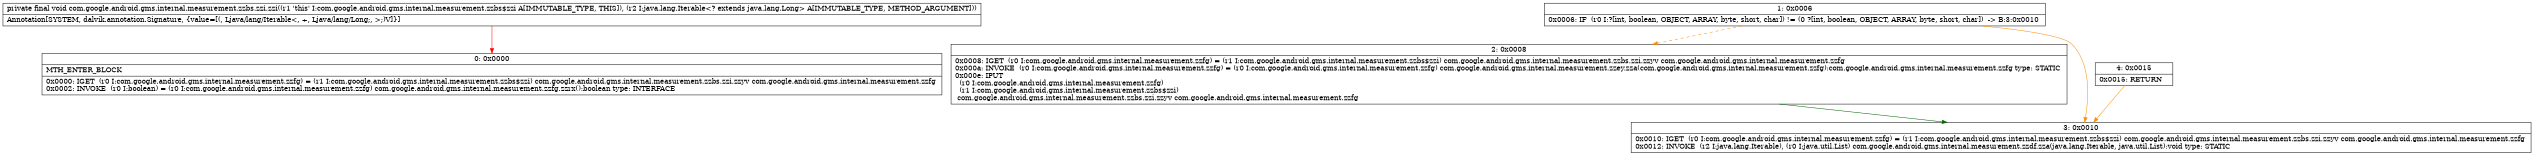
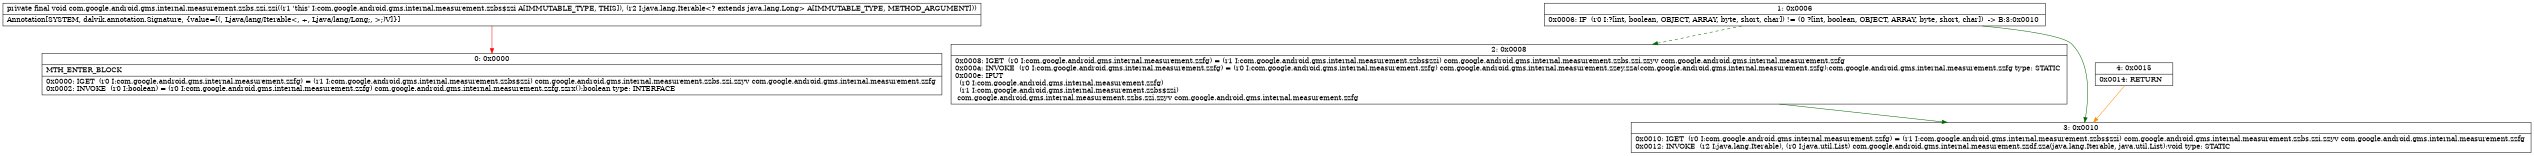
edge "1: 0x0006" -> "2: 0x0008": color darkorange -> darkgreen
edge "1: 0x0006" -> "3: 0x0010": color darkorange -> darkgreen
node "4: 0x0015": text "0x0015: RETURN" -> "0x0014: RETURN"
